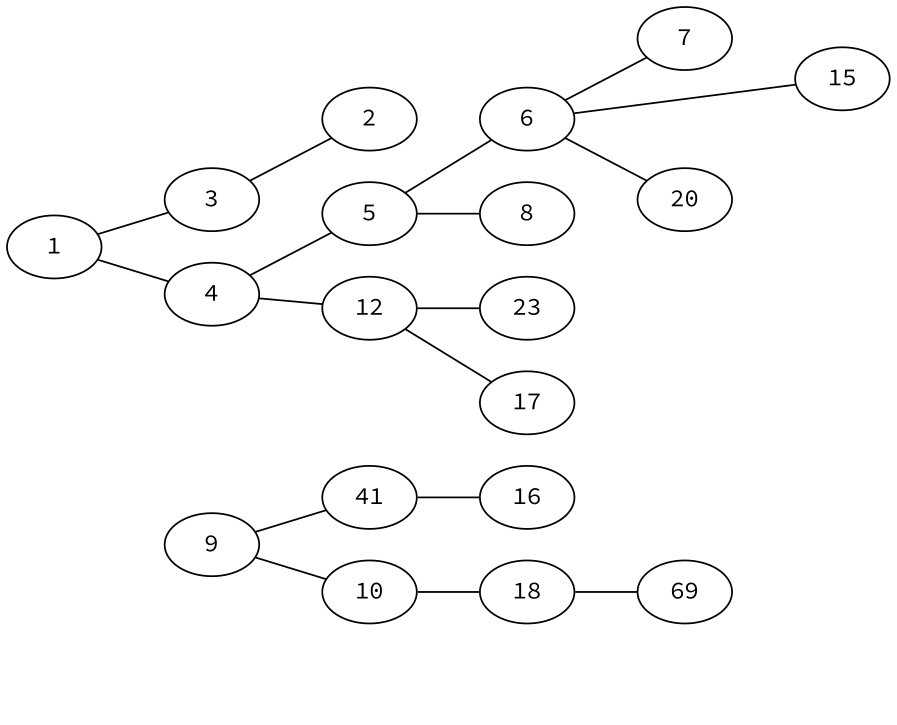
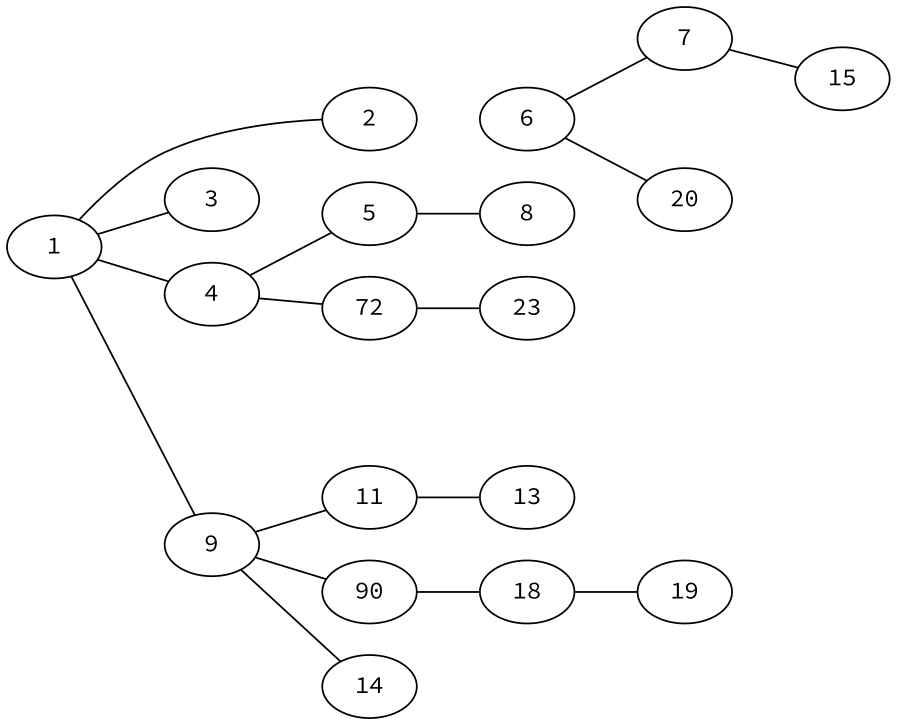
edge "15" -- "6": now "15" -- "7"
edge "2" -- "3": now "2" -- "1"
edge "6" -- "5": removed
node "12": label "12" -> "72"
edge "1" -- "9": added
node "17": removed
node "41": label "41" -> "11"
node "16": label "16" -> "13"
node "10": label "10" -> "90"
node "69": label "69" -> "19"
node "14": added
